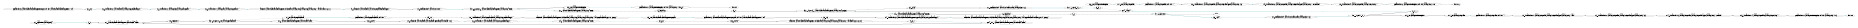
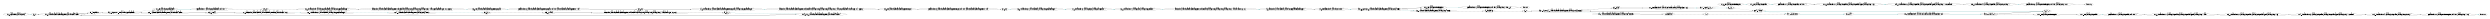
node "$r5 = new javaT.util.Calendar.CalendarTypeTest$Koyomi": added
node "return": removed
